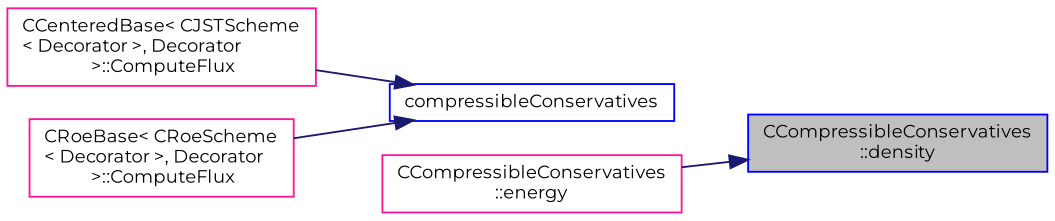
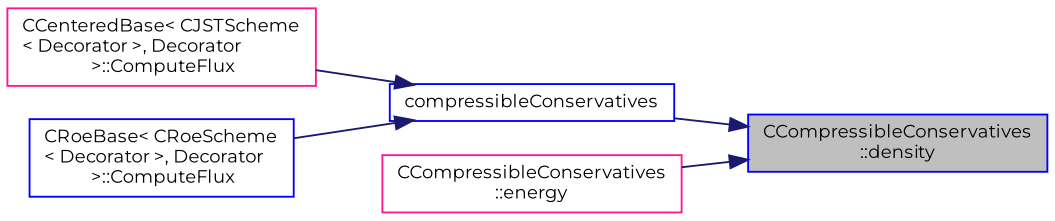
edge "compressibleConservatives" -> "CCompressibleConservatives ::density": added
node "CRoeBase< CRoeScheme < Decorator >, Decorator >::ComputeFlux": color deeppink -> blue
